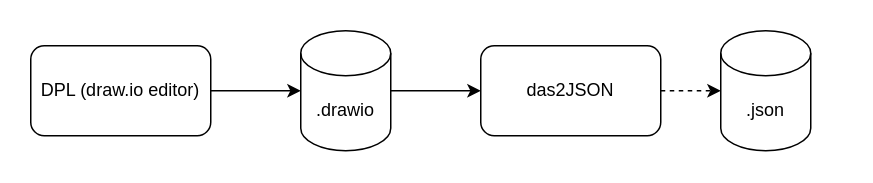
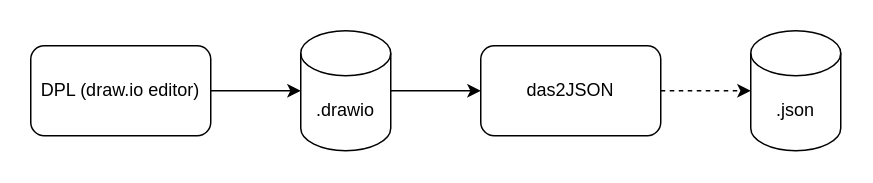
node ".json": moved (766, 91) -> (796, 91)
